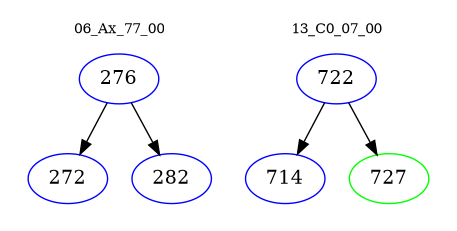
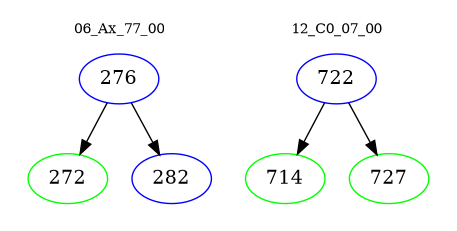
cluster "13_C0_07_00": label "13_C0_07_00" -> "12_C0_07_00"
node "272": color blue -> green
node "714": color blue -> green
